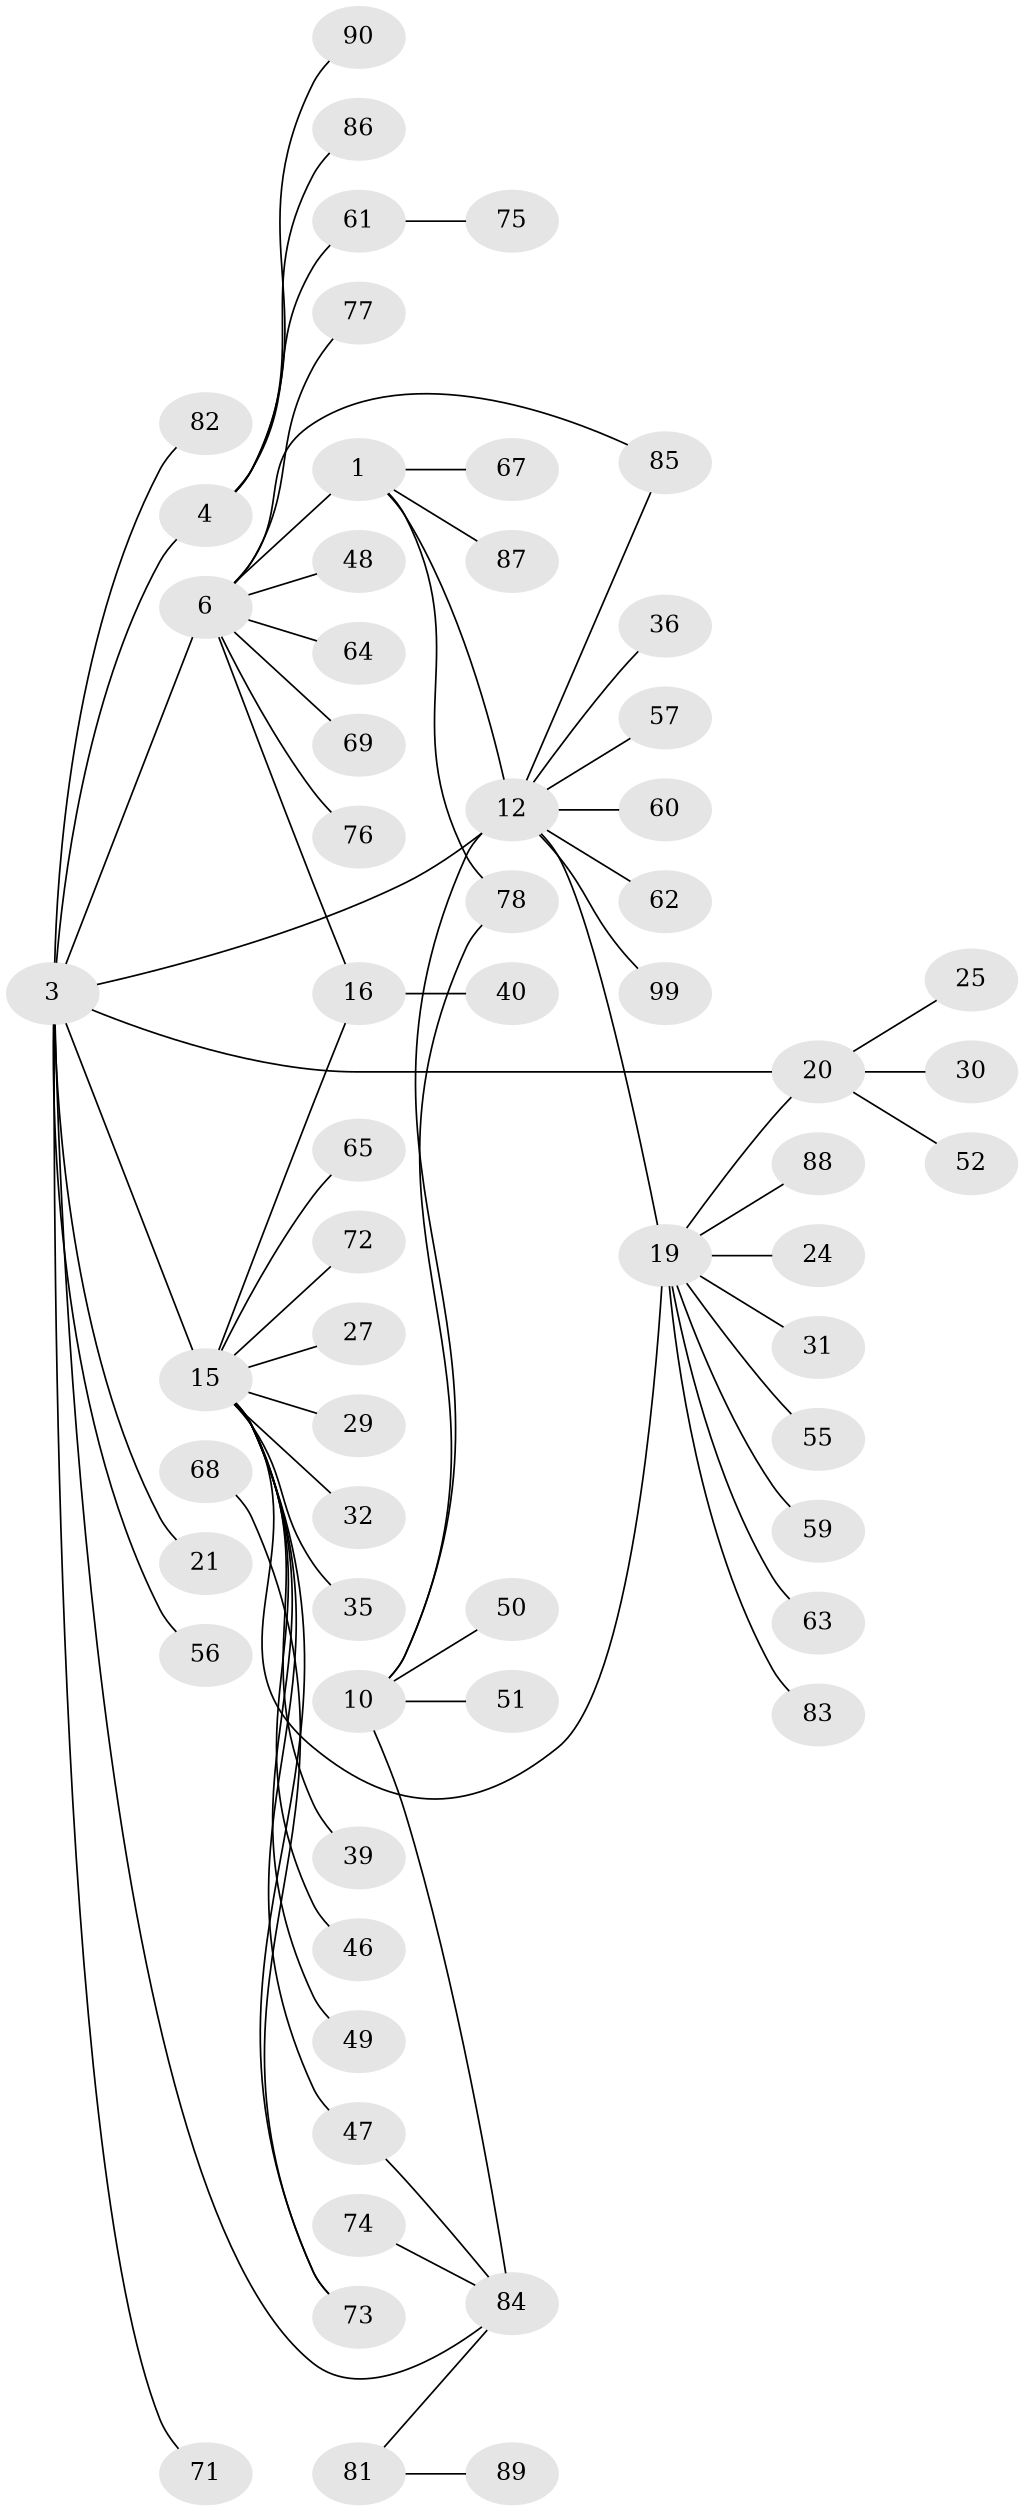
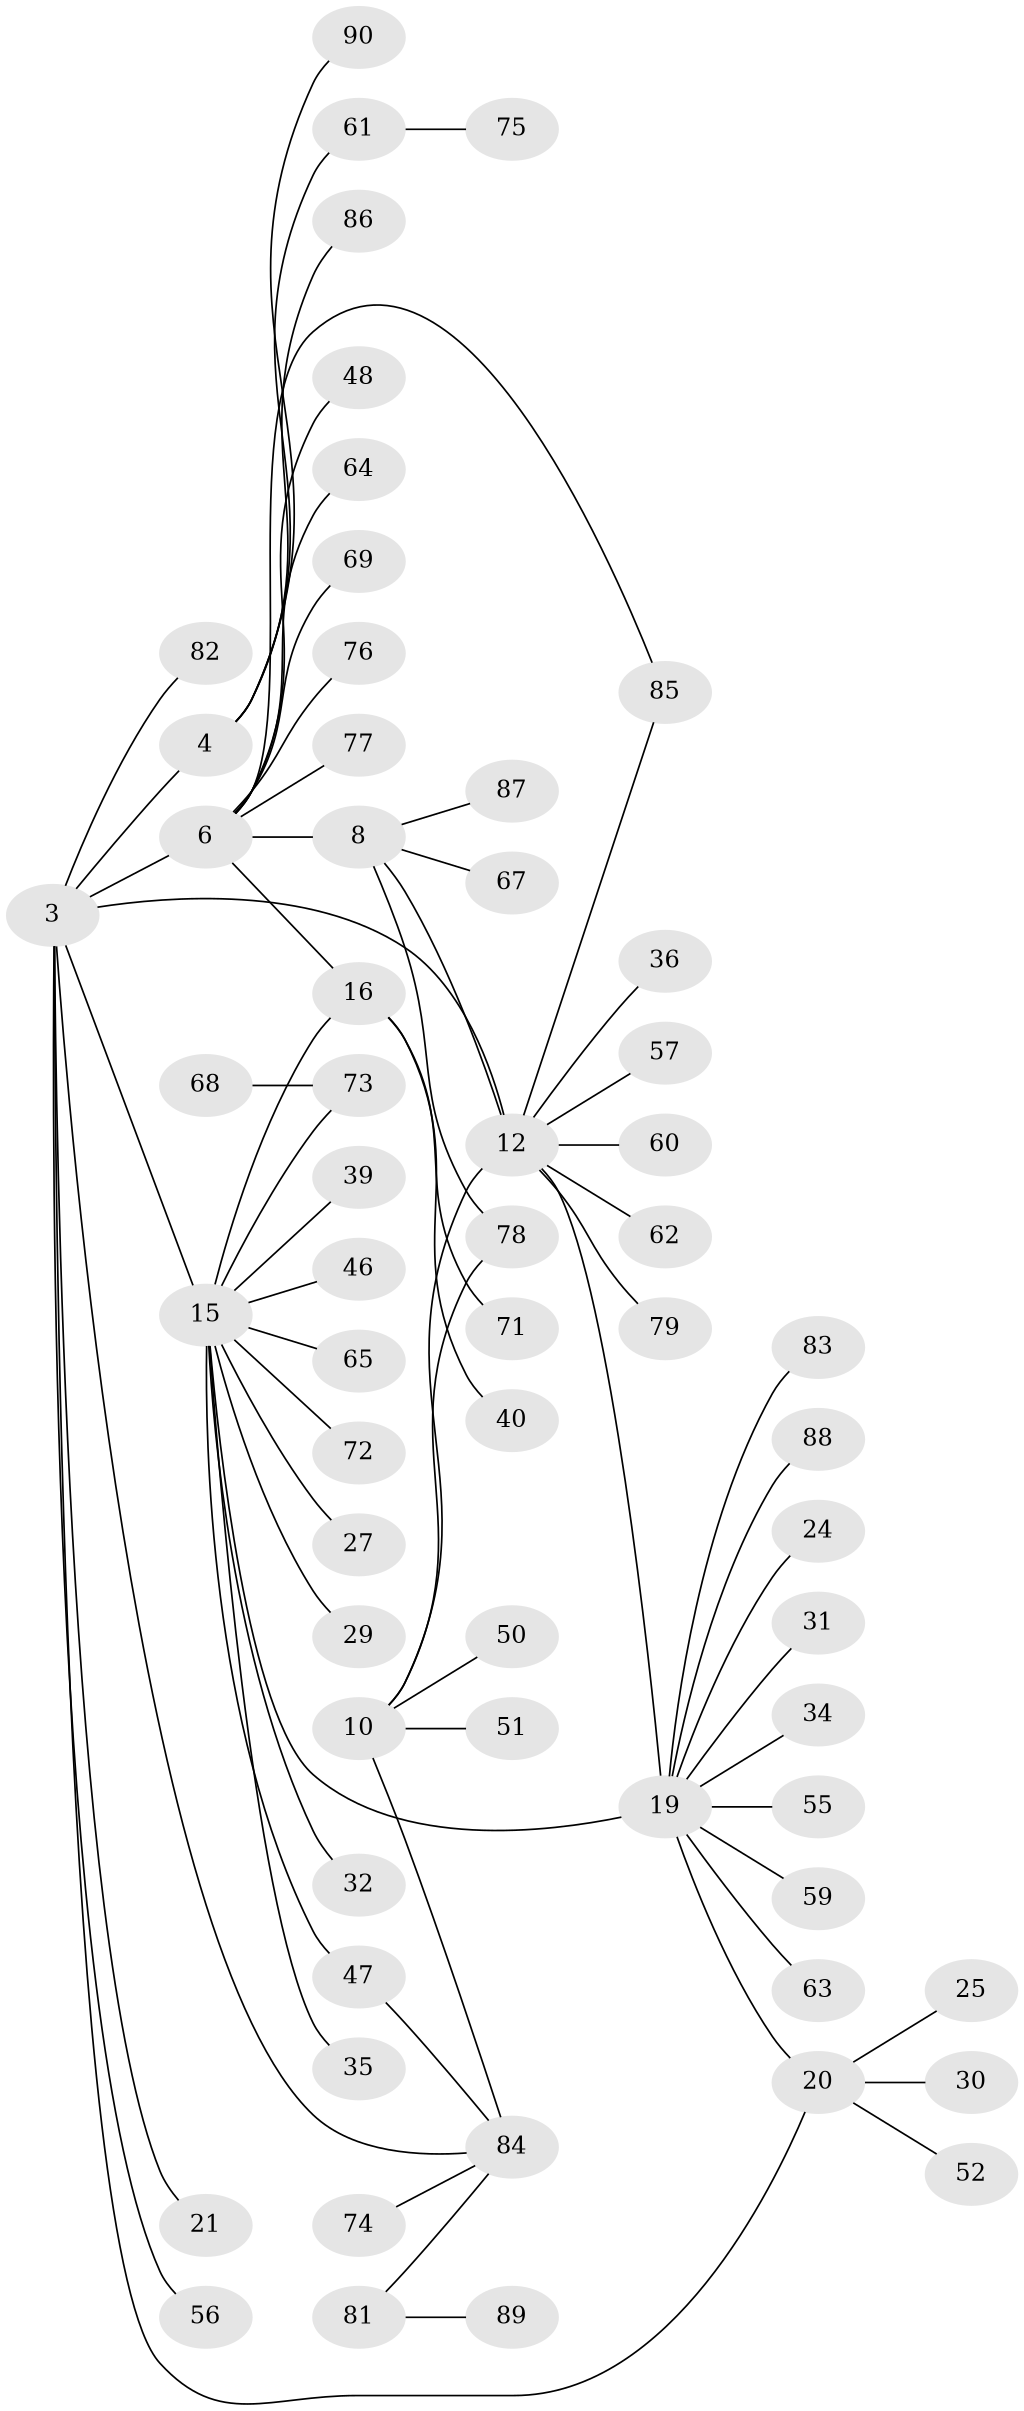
node "1": label "1" -> "8"
node "99": label "99" -> "79"
node "34": added
edge "3" -- "71": now "16" -- "71"
node "49": removed
